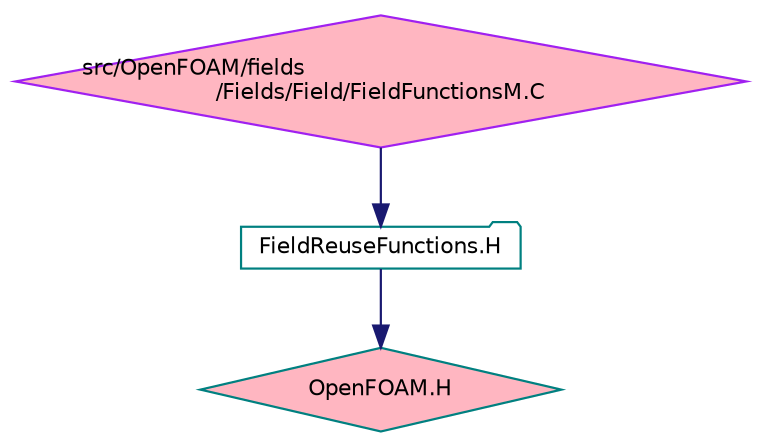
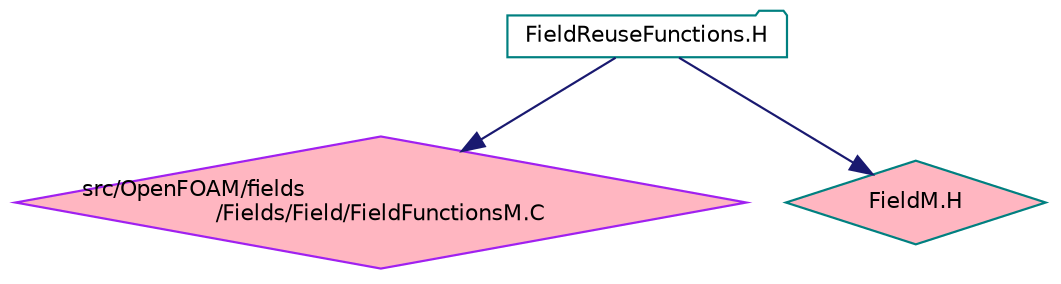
edge "src/OpenFOAM/fields /Fields/Field/FieldFunctionsM.C" -> "FieldReuseFunctions.H": reversed
node "OpenFOAM.H": label "OpenFOAM.H" -> "FieldM.H"
